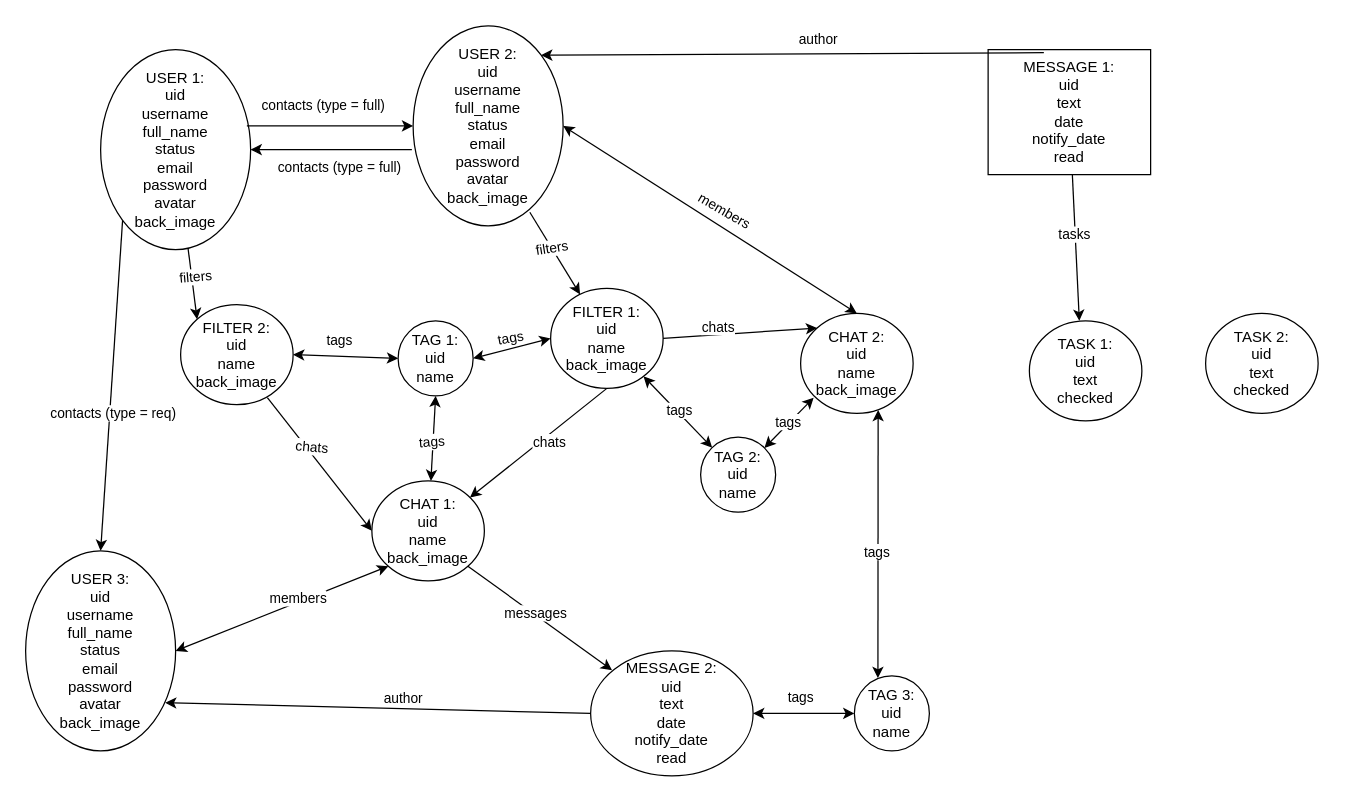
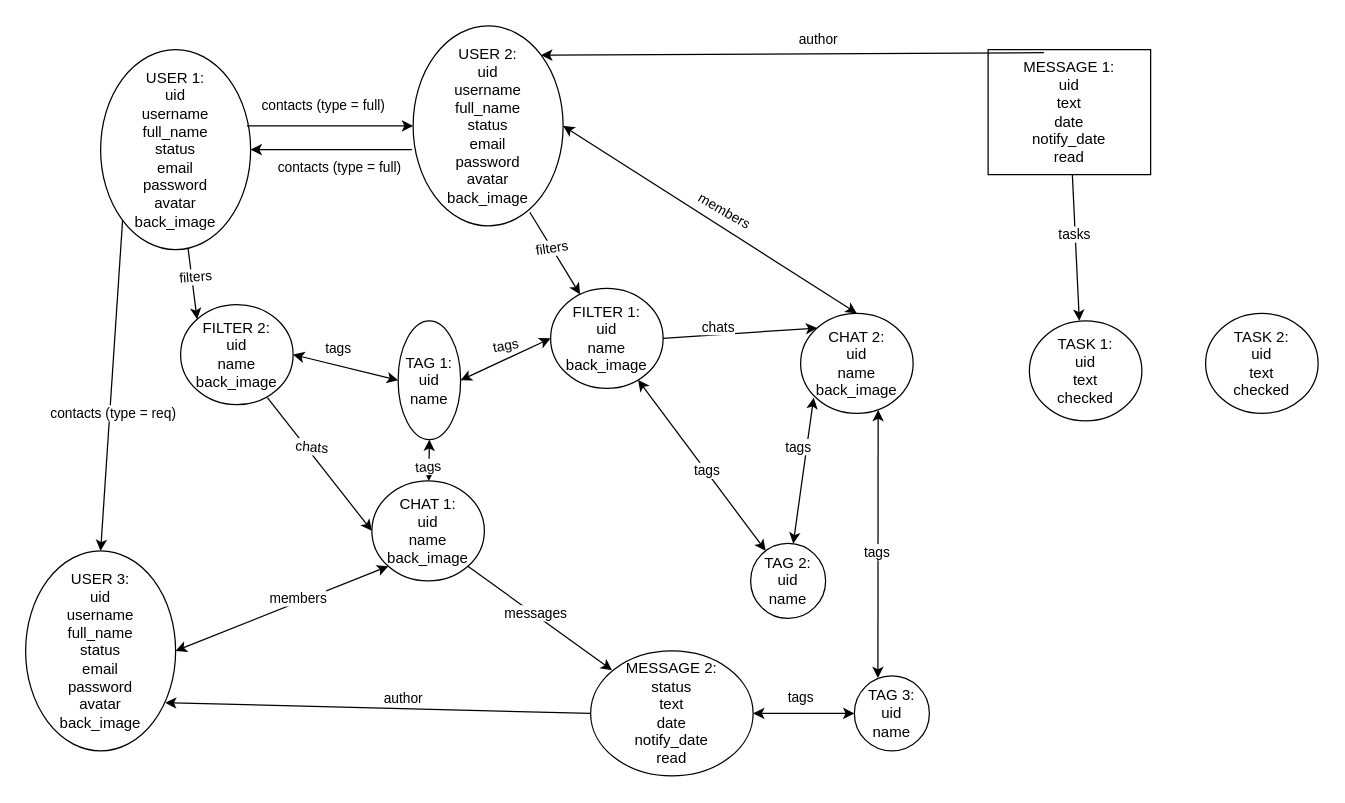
node "TAG 1: uid name": size 75x75 -> 63x119
edge "FILTER 1: uid name back_image" -> "CHAT 1: uid name back_image": removed, label "chats"
node "TAG 2: uid name": moved (738, 474) -> (788, 581)
node "MESSAGE 2: uid text date notify_date read": label "MESSAGE 2: uid text date notify_date read" -> "MESSAGE 2: status text date notify_date read"
